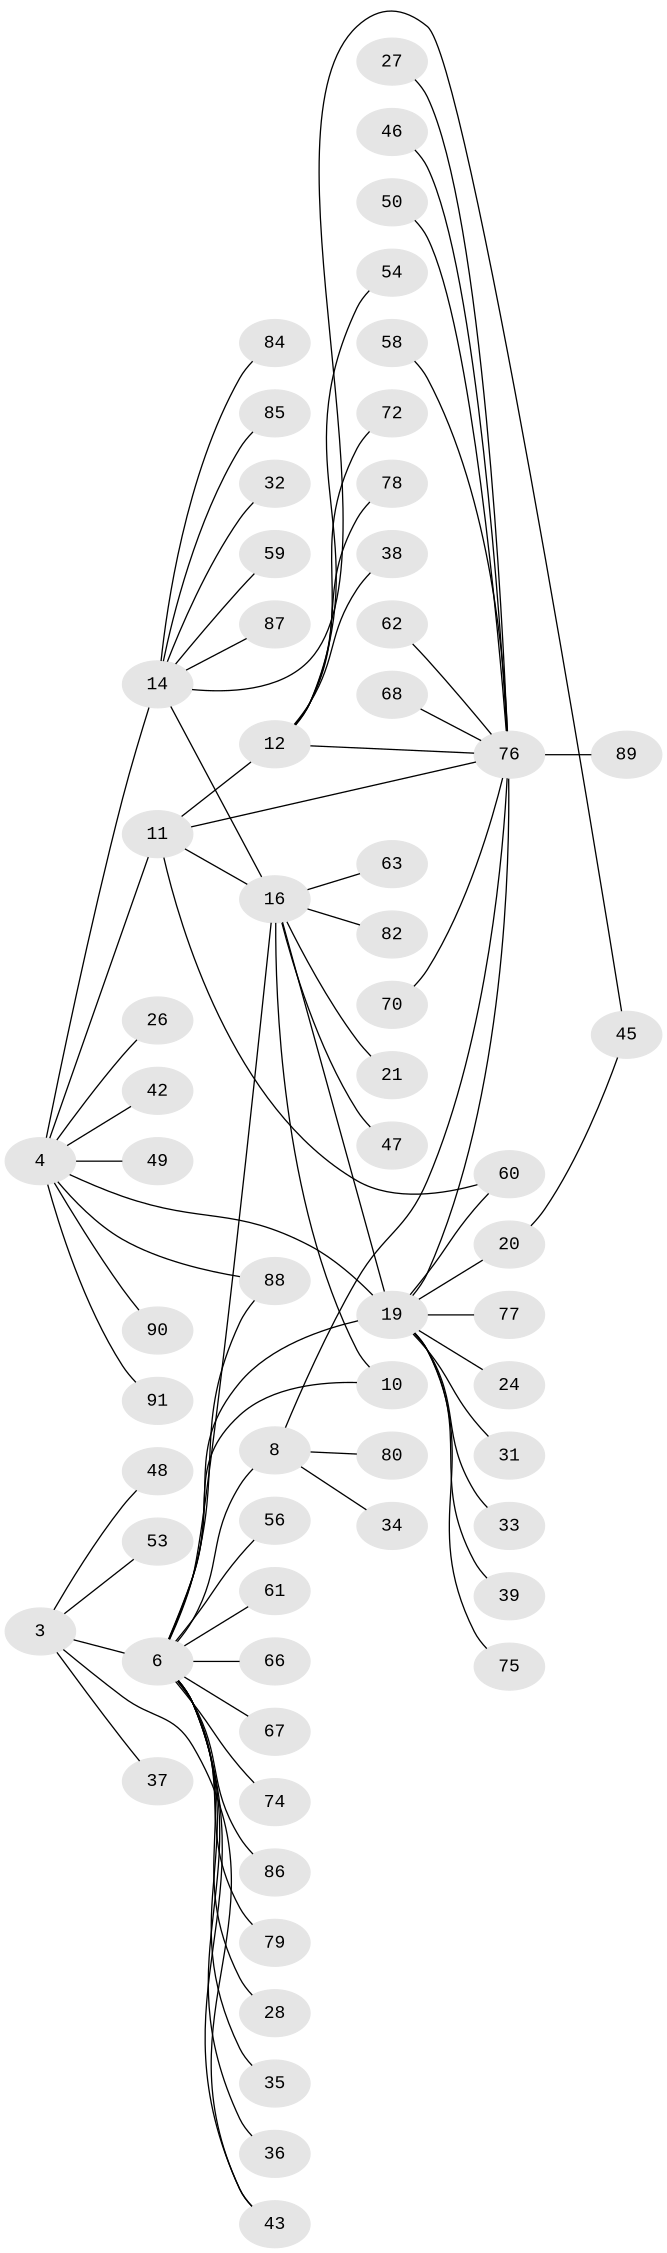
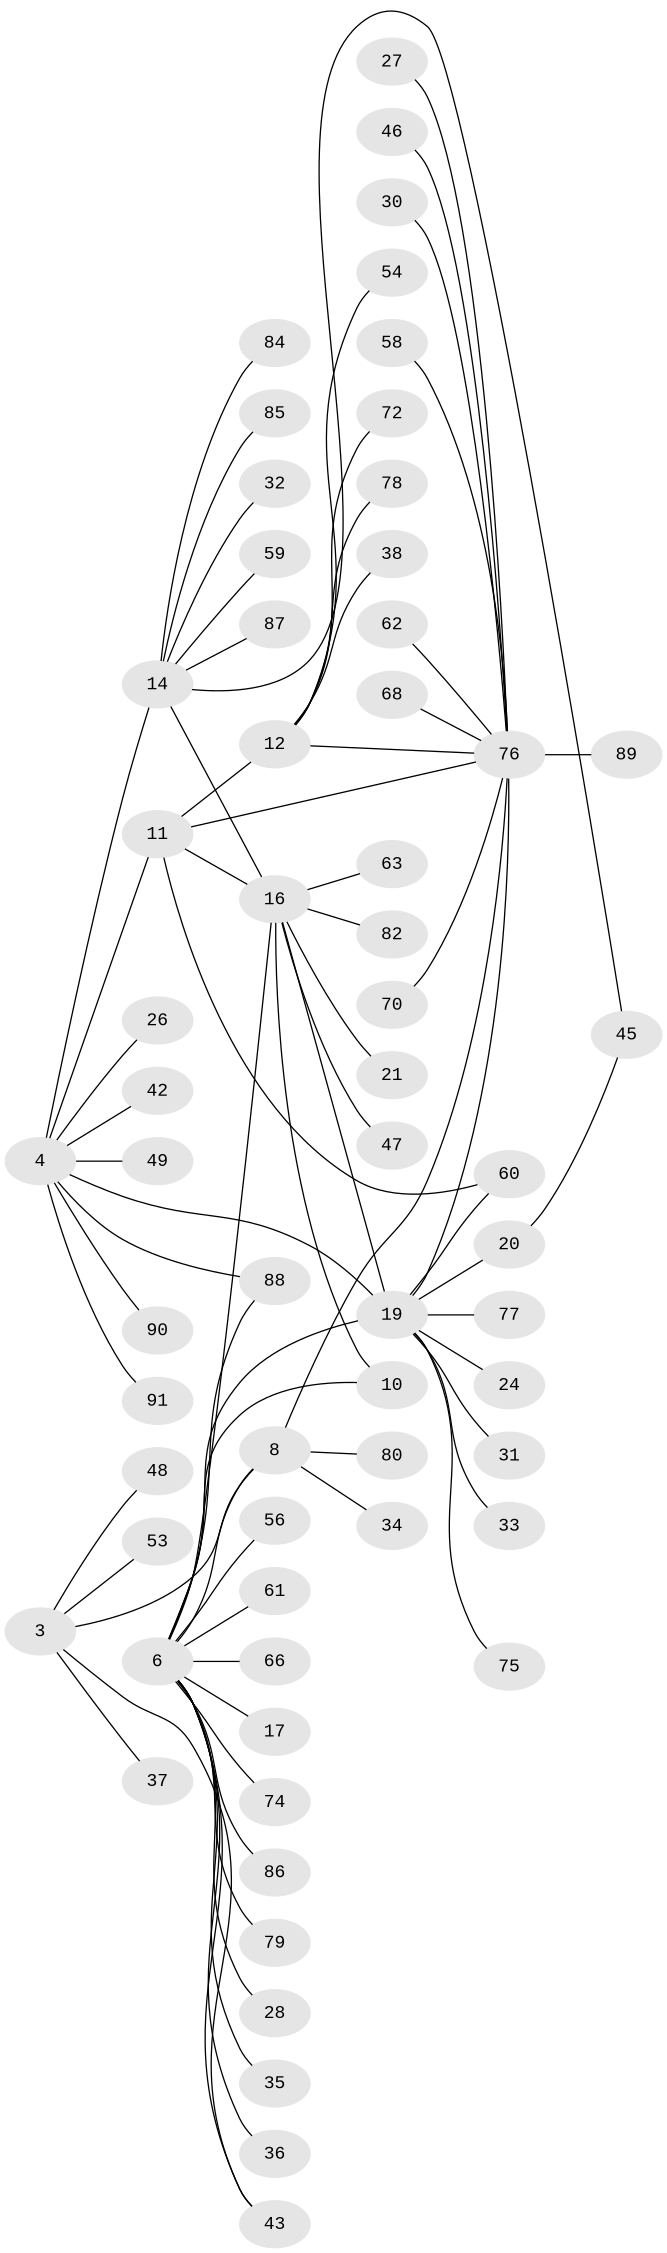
node "50": label "50" -> "30"
node "39": removed
edge "3" -- "6": now "3" -- "8"
node "67": label "67" -> "17"
